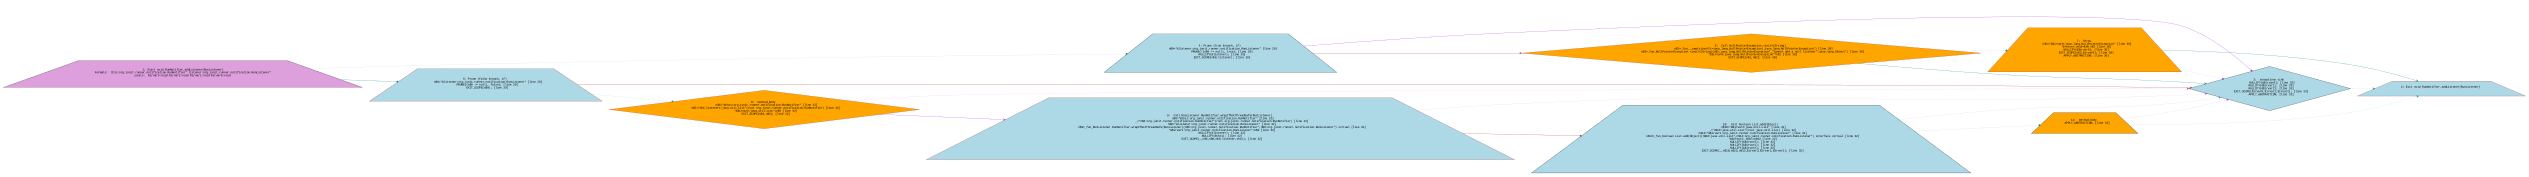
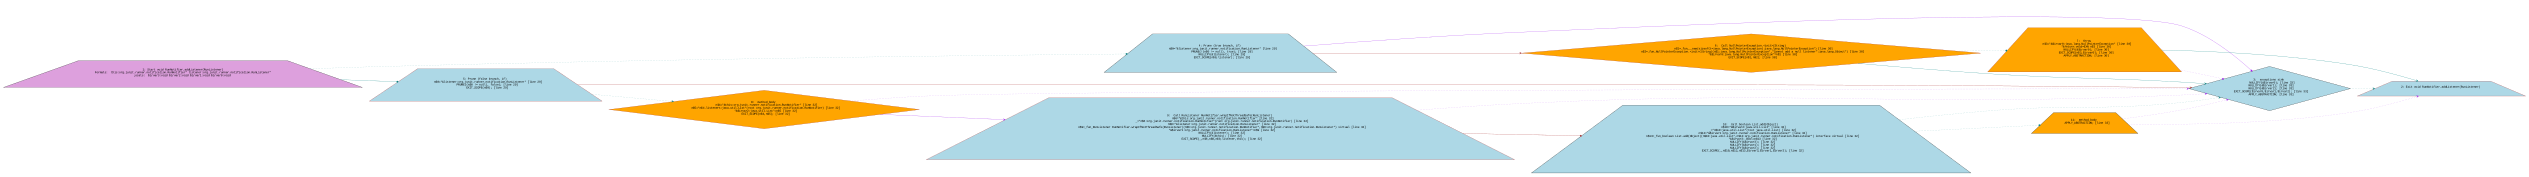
edge "11:  method_body APPLY_ABSTRACTION; [line 33]" -> "2: Exit void RunNotifier.addListener(RunListener)": color teal -> purple
